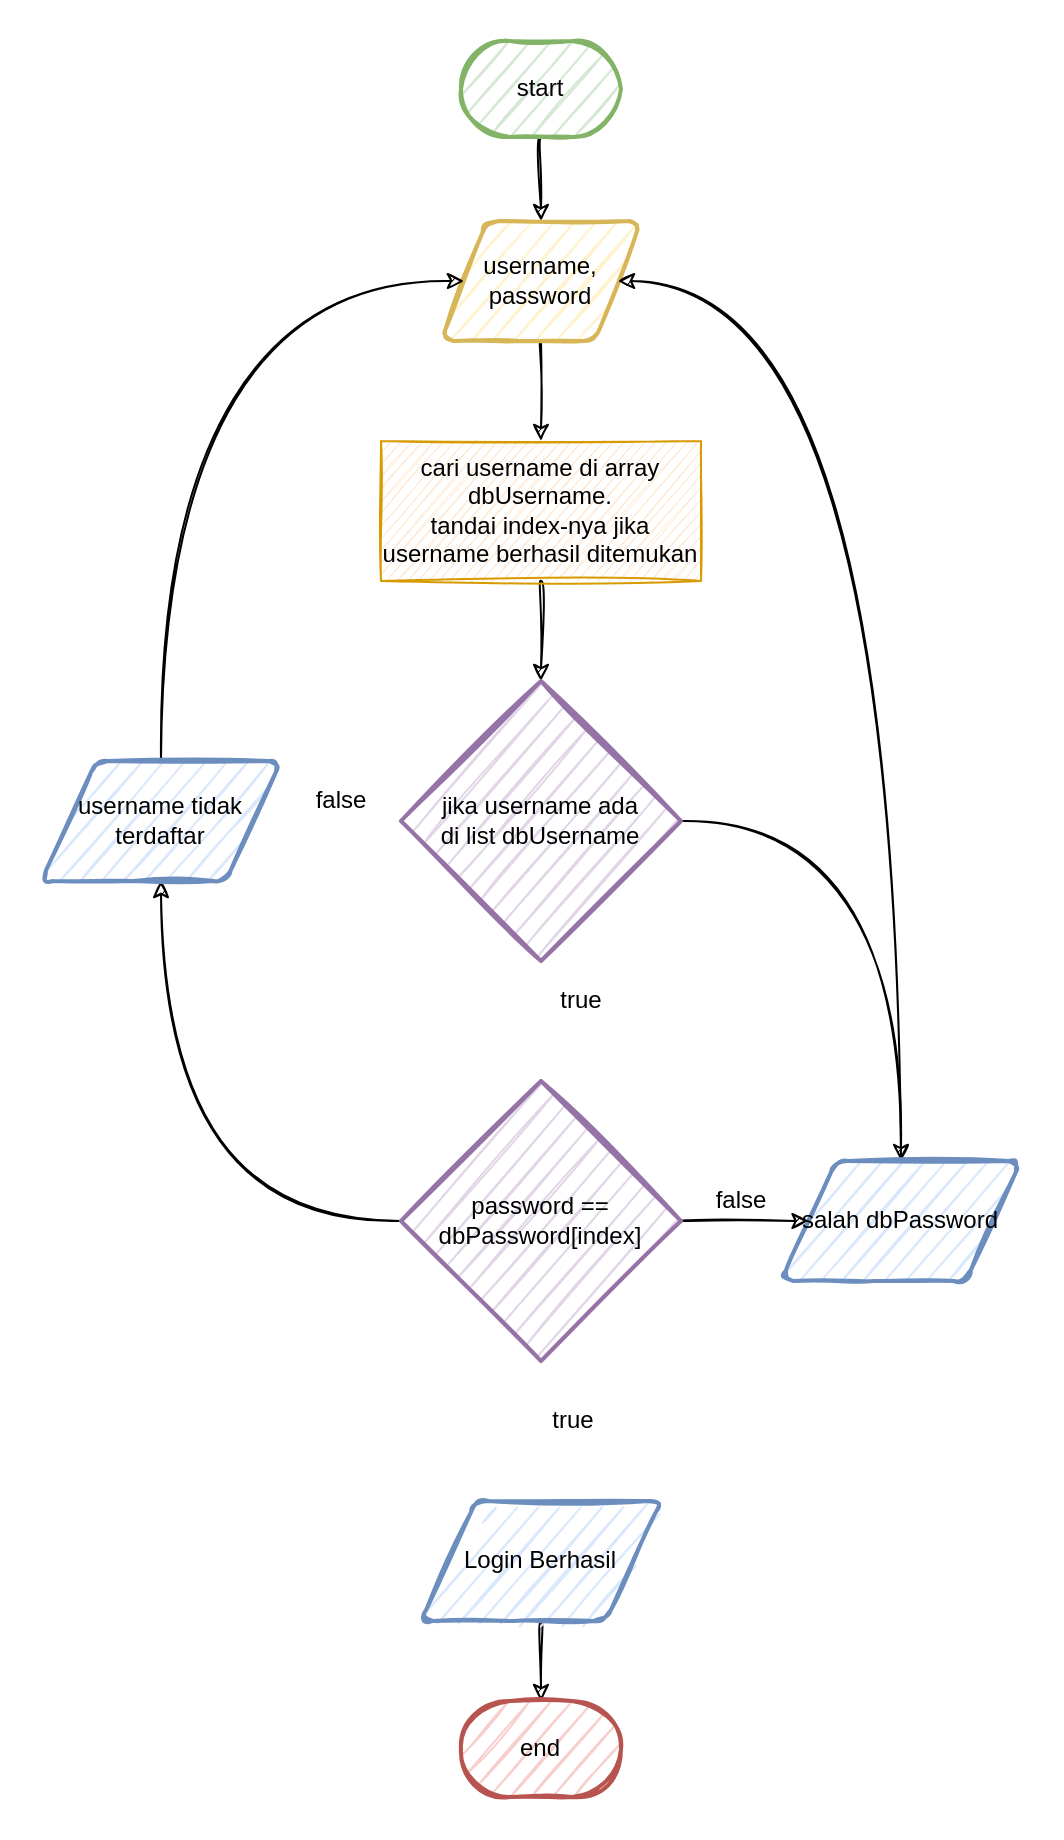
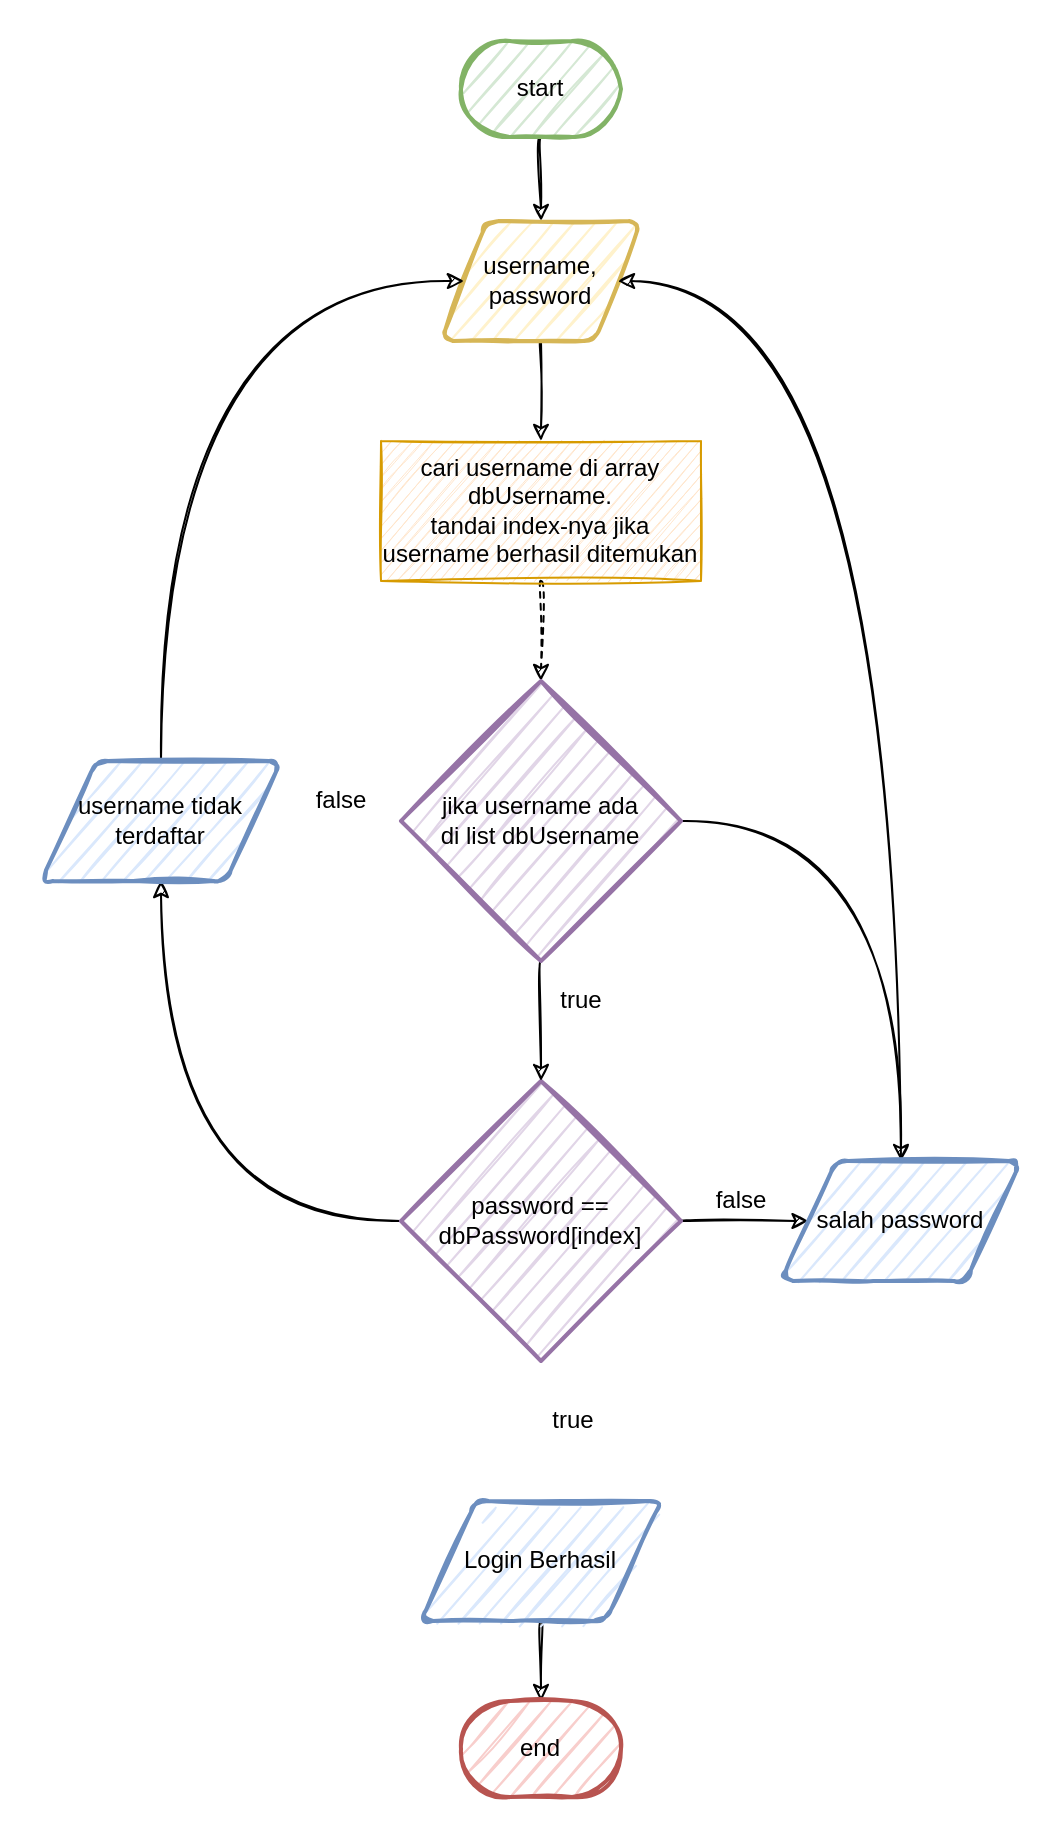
edge "cari username di array dbUsername. tandai index-nya jika username berhasil ditemukan" -> "jika username ada di list dbUsername": style solid -> dashed
edge "jika username ada di list dbUsername" -> "password == dbPassword[index]": added
node "salah dbPassword": label "salah dbPassword" -> "salah password"
